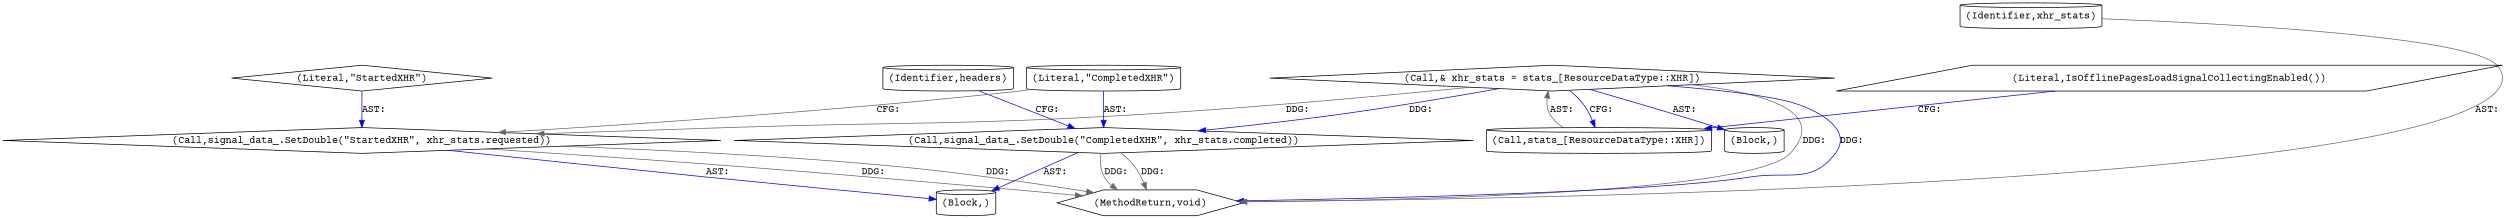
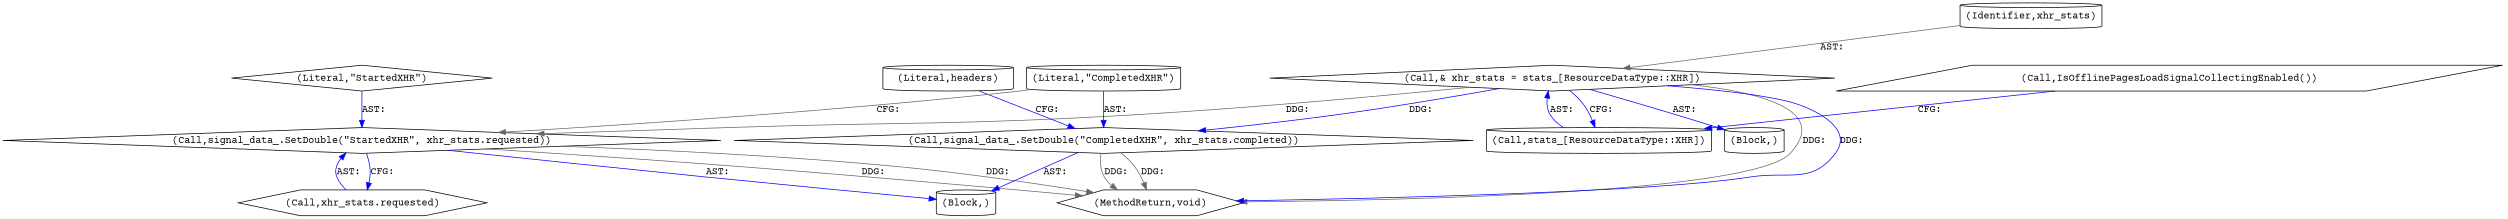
node "(Identifier,headers)": label "(Identifier,headers)" -> "(Literal,headers)"
node "(Literal,IsOfflinePagesLoadSignalCollectingEnabled())": label "(Literal,IsOfflinePagesLoadSignalCollectingEnabled())" -> "(Call,IsOfflinePagesLoadSignalCollectingEnabled())"
edge "(Call,stats_[ResourceDataType::XHR])" -> "(Call,& xhr_stats = stats_[ResourceDataType::XHR])": color gray40 -> blue
edge "(Identifier,xhr_stats)" -> "(MethodReturn,void)": now "(Identifier,xhr_stats)" -> "(Call,& xhr_stats = stats_[ResourceDataType::XHR])"
node "(Call,xhr_stats.requested)": added
